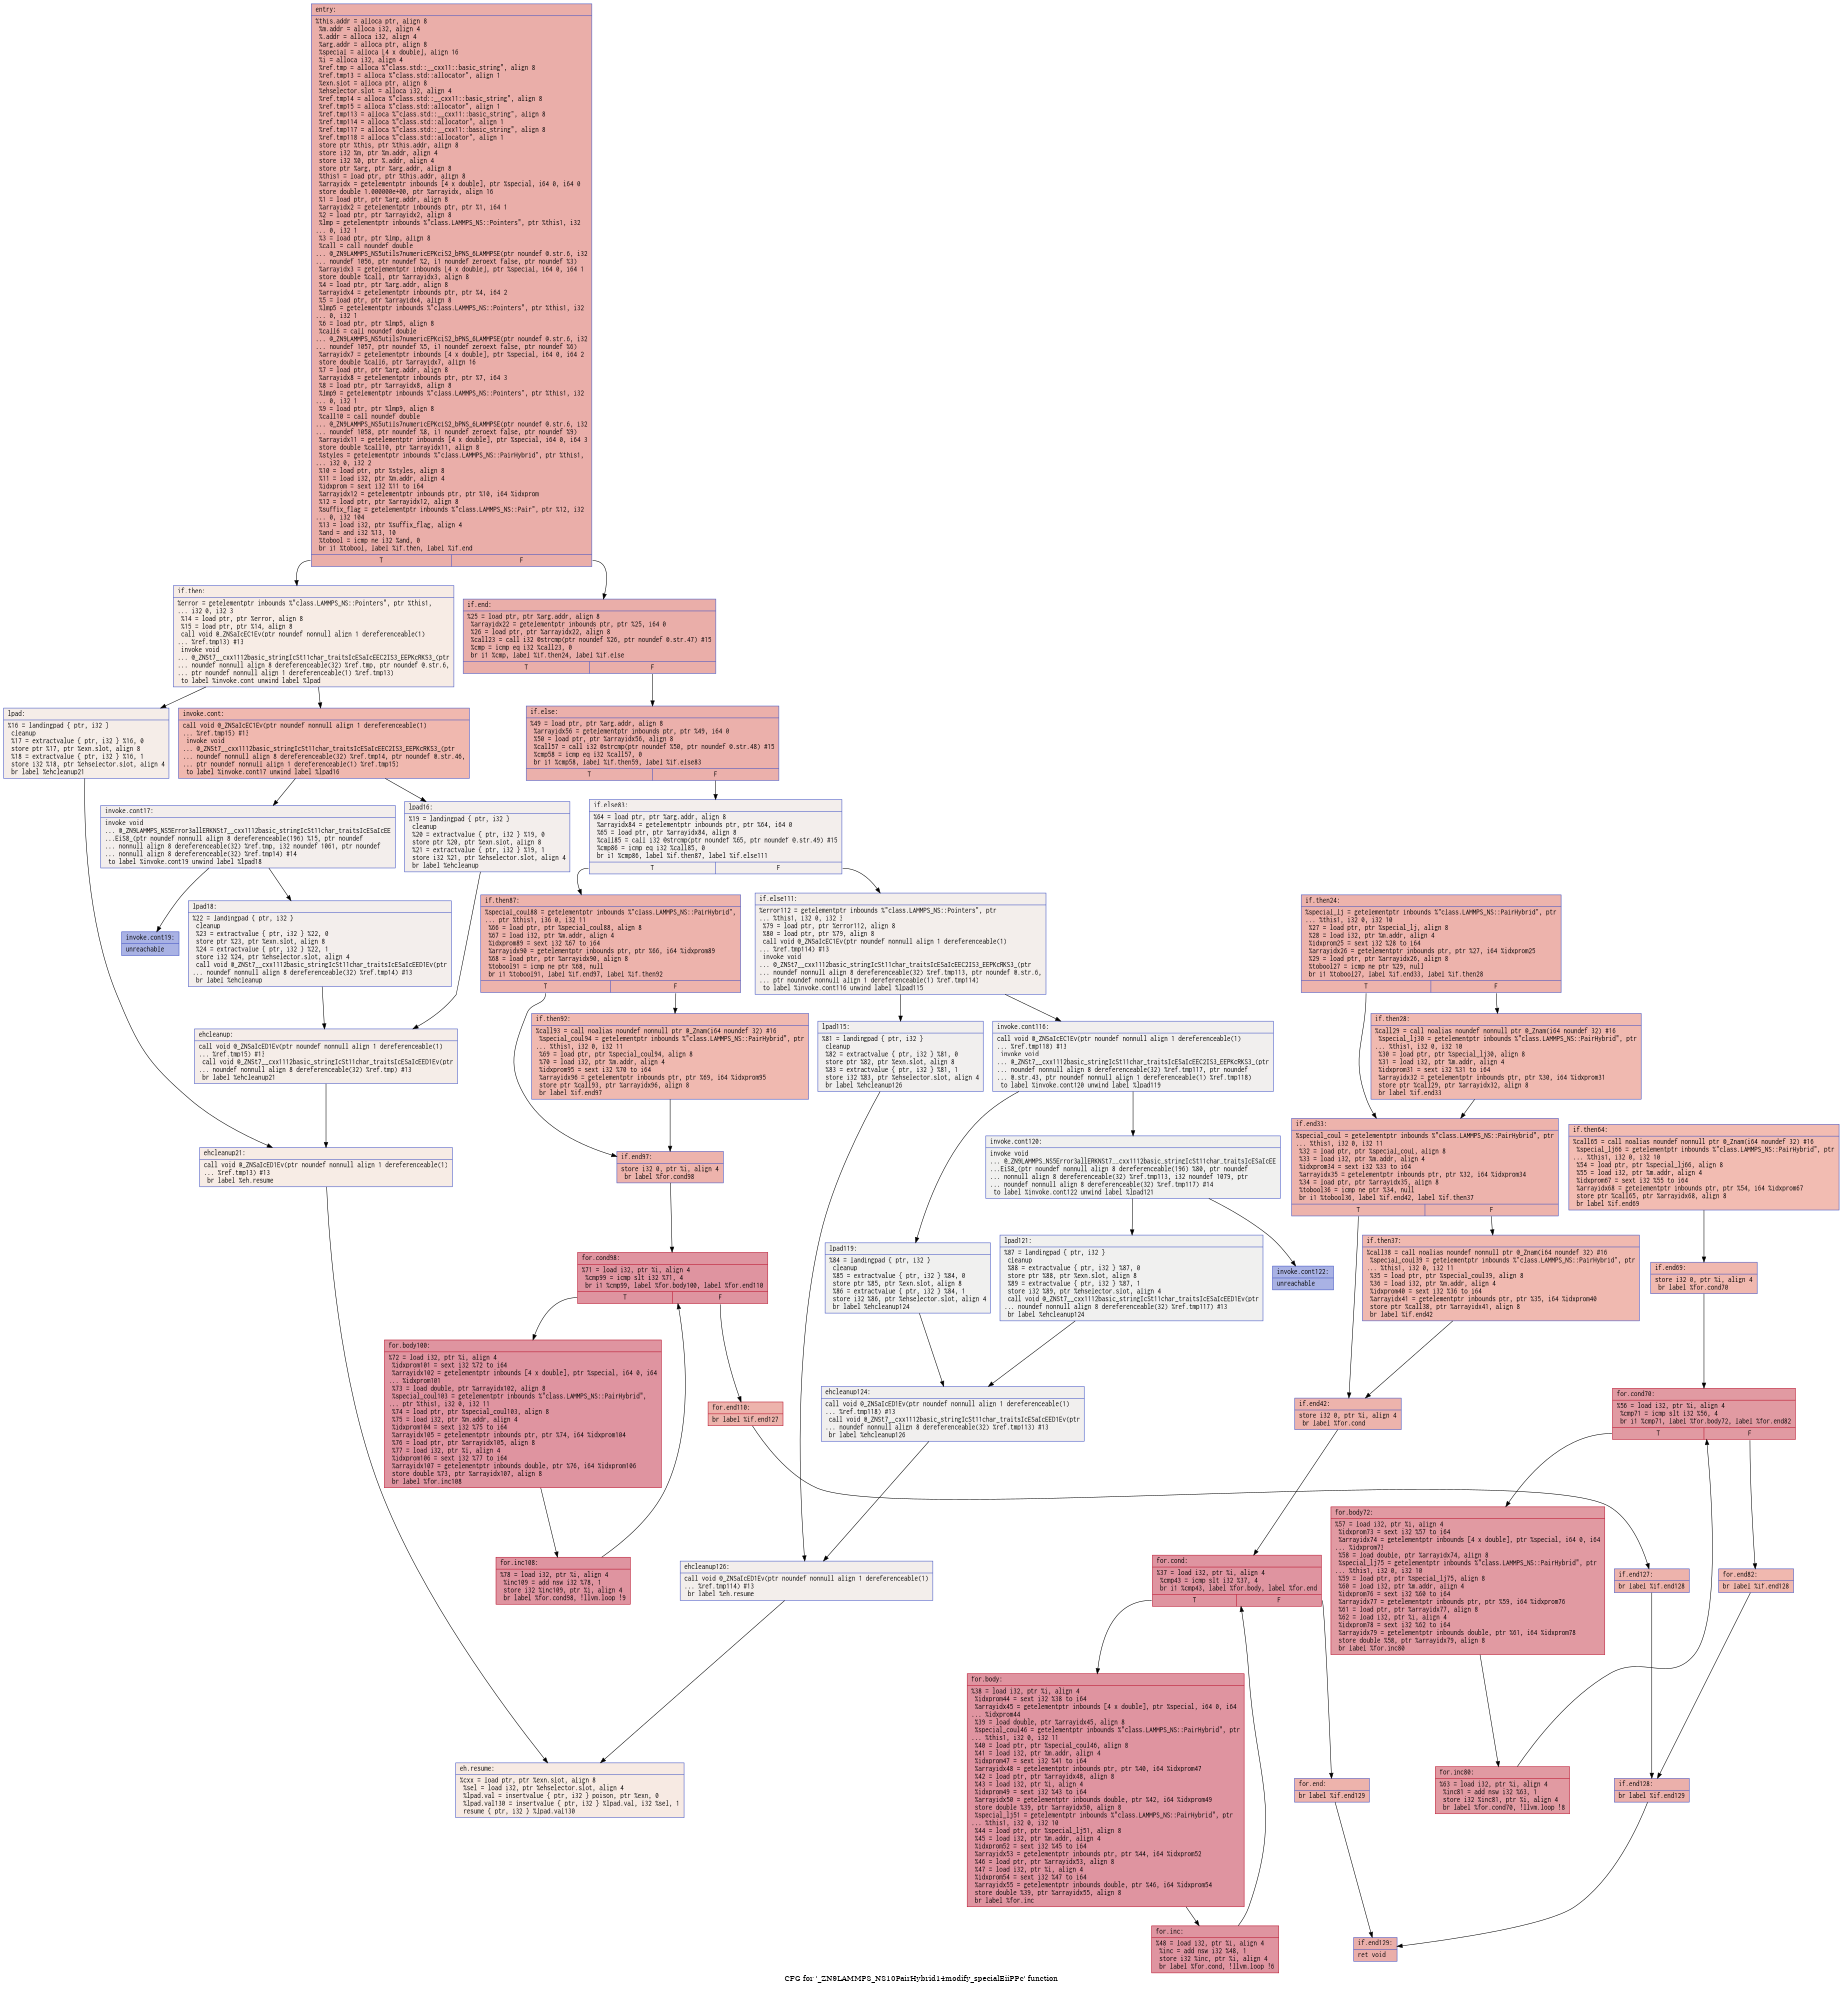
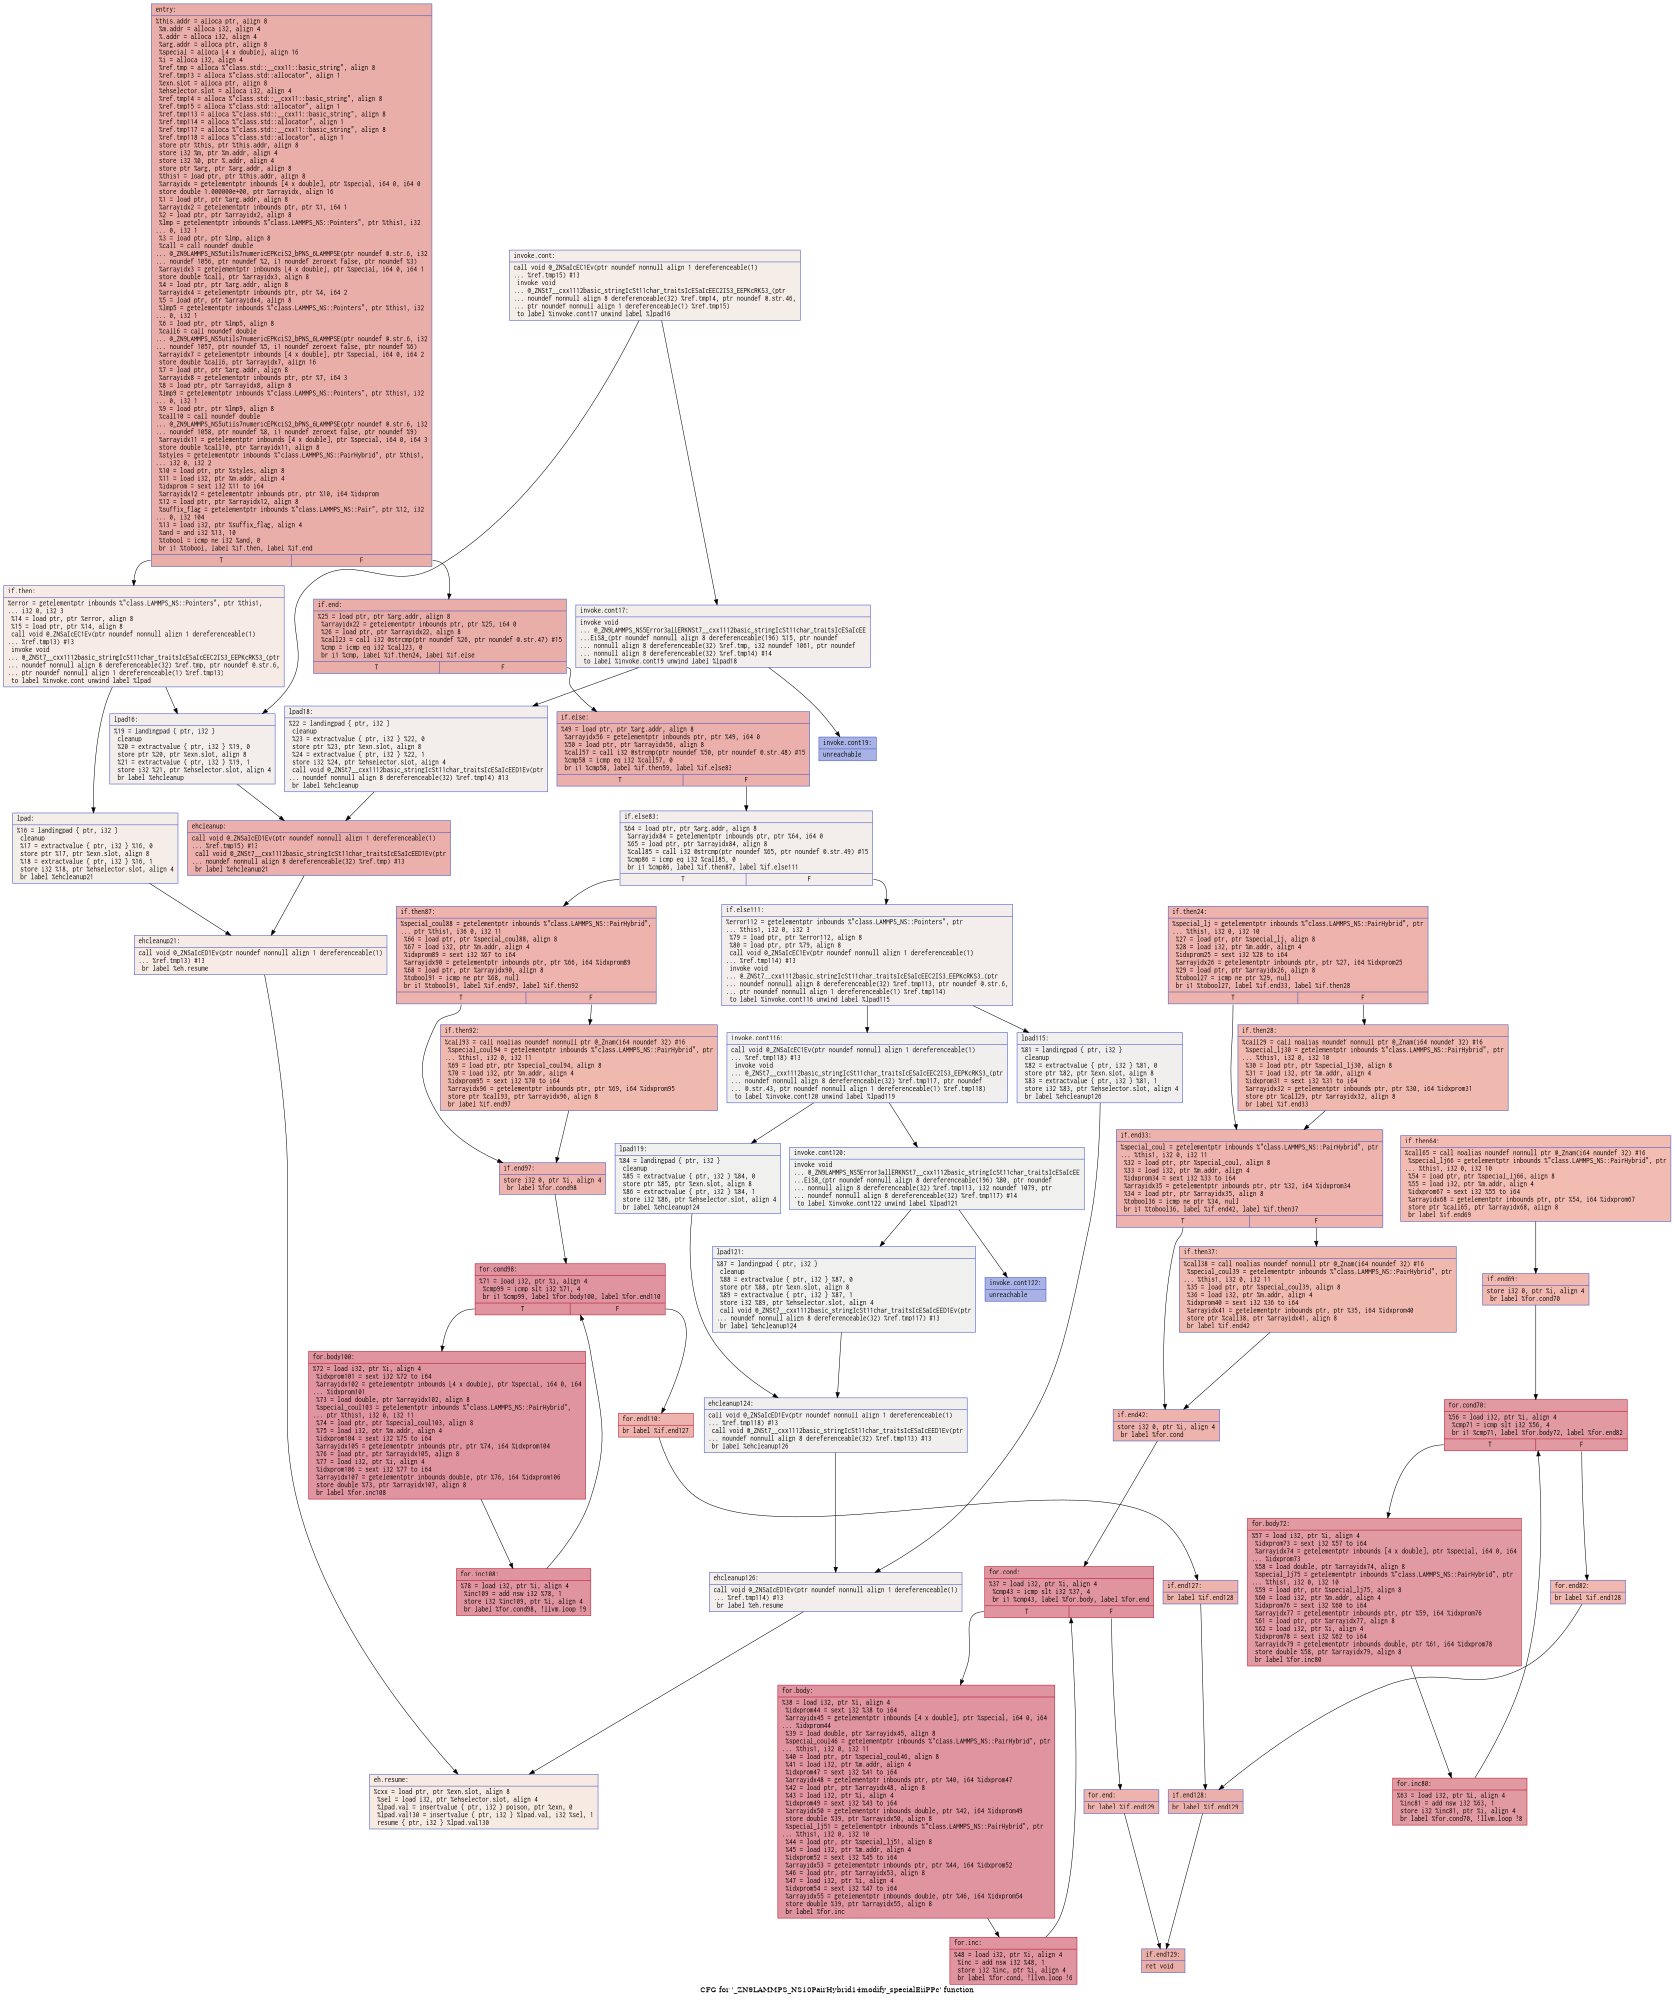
edge "if.then:" -> "invoke.cont:": now "if.then:" -> "lpad16:"
node "invoke.cont:": fillcolor #dc5d4a70 -> #e8d6cc70
node "ehcleanup:": fillcolor #e8d6cc70 -> #d24b4070
